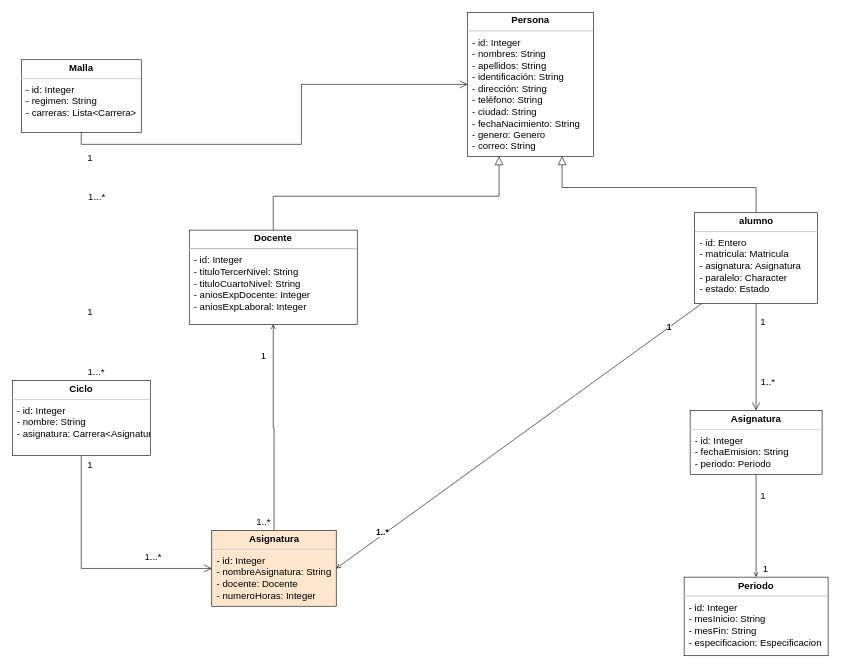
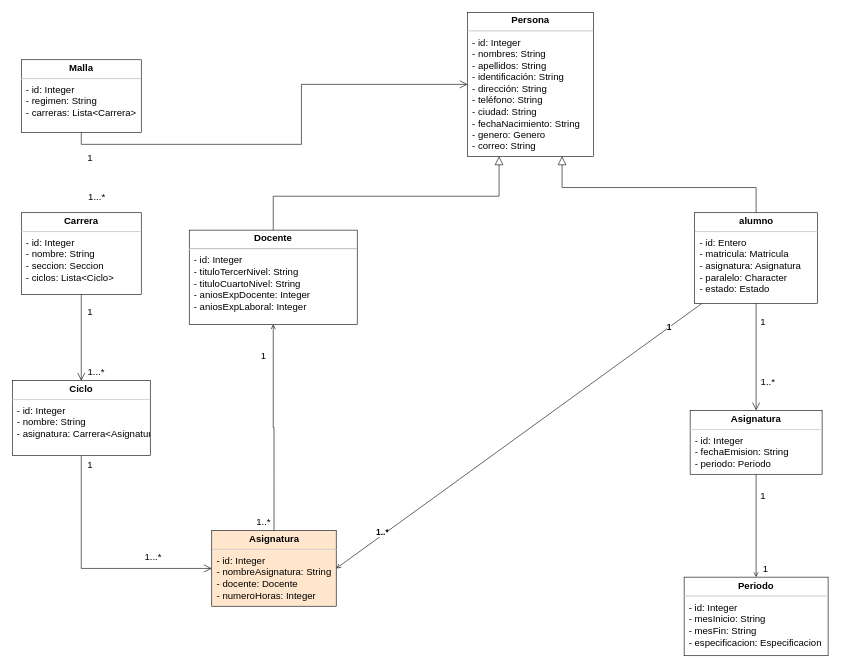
node "Carrera - id: Integer - nombre: String - seccion: Seccion - ciclos: Lista<Ciclo>": added
edge "Carrera - id: Integer - nombre: String - seccion: Seccion - ciclos: Lista<Ciclo>" -> "Ciclo - id: Integer - nombre: String - asignatura: Carrera<Asignatura>": added
